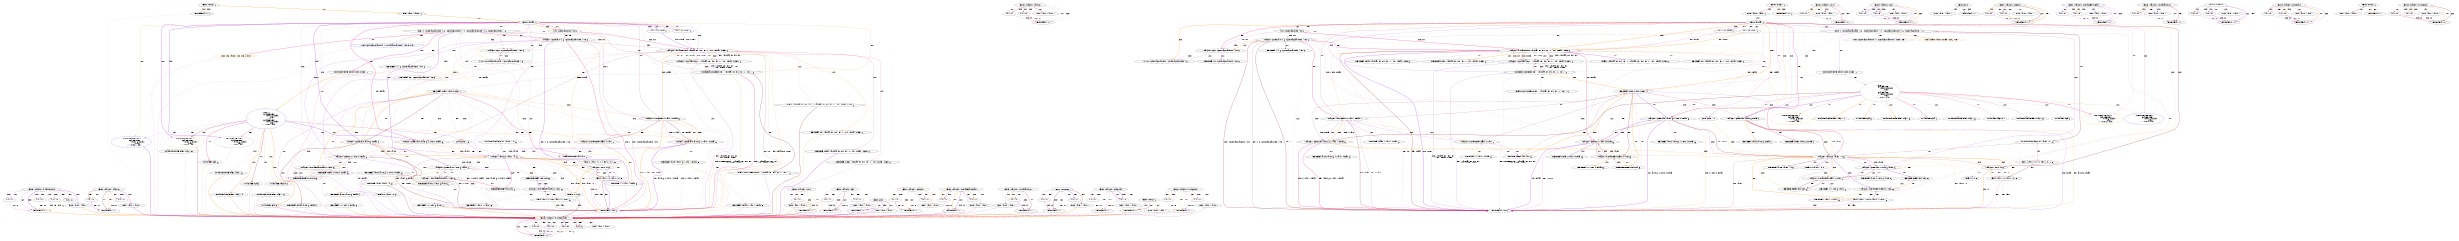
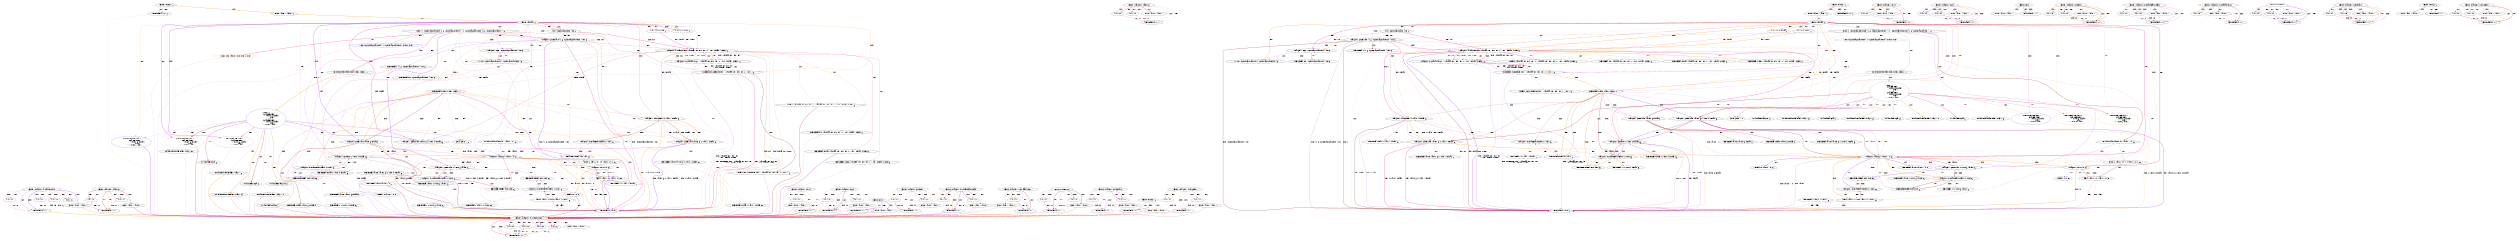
node "<(LOCAL,size_t newpos: size_t)<SUB>4</SUB>>": removed
